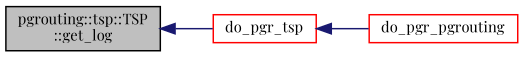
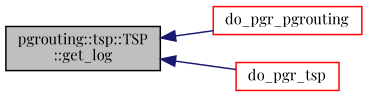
edge "do_pgr_pgrouting" -> "do_pgr_tsp": now "do_pgr_pgrouting" -> "pgrouting::tsp::TSP ::get_log"
